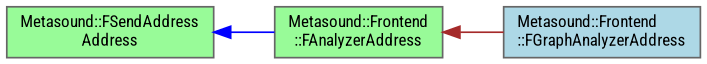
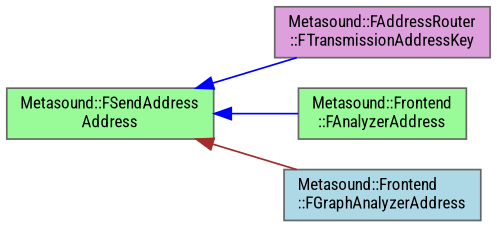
node "Metasound::FAddressRouter ::FTransmissionAddressKey": added
edge "Metasound::Frontend ::FGraphAnalyzerAddress" -> "Metasound::Frontend ::FAnalyzerAddress": now "Metasound::Frontend ::FGraphAnalyzerAddress" -> "Metasound::FSendAddress Address"
